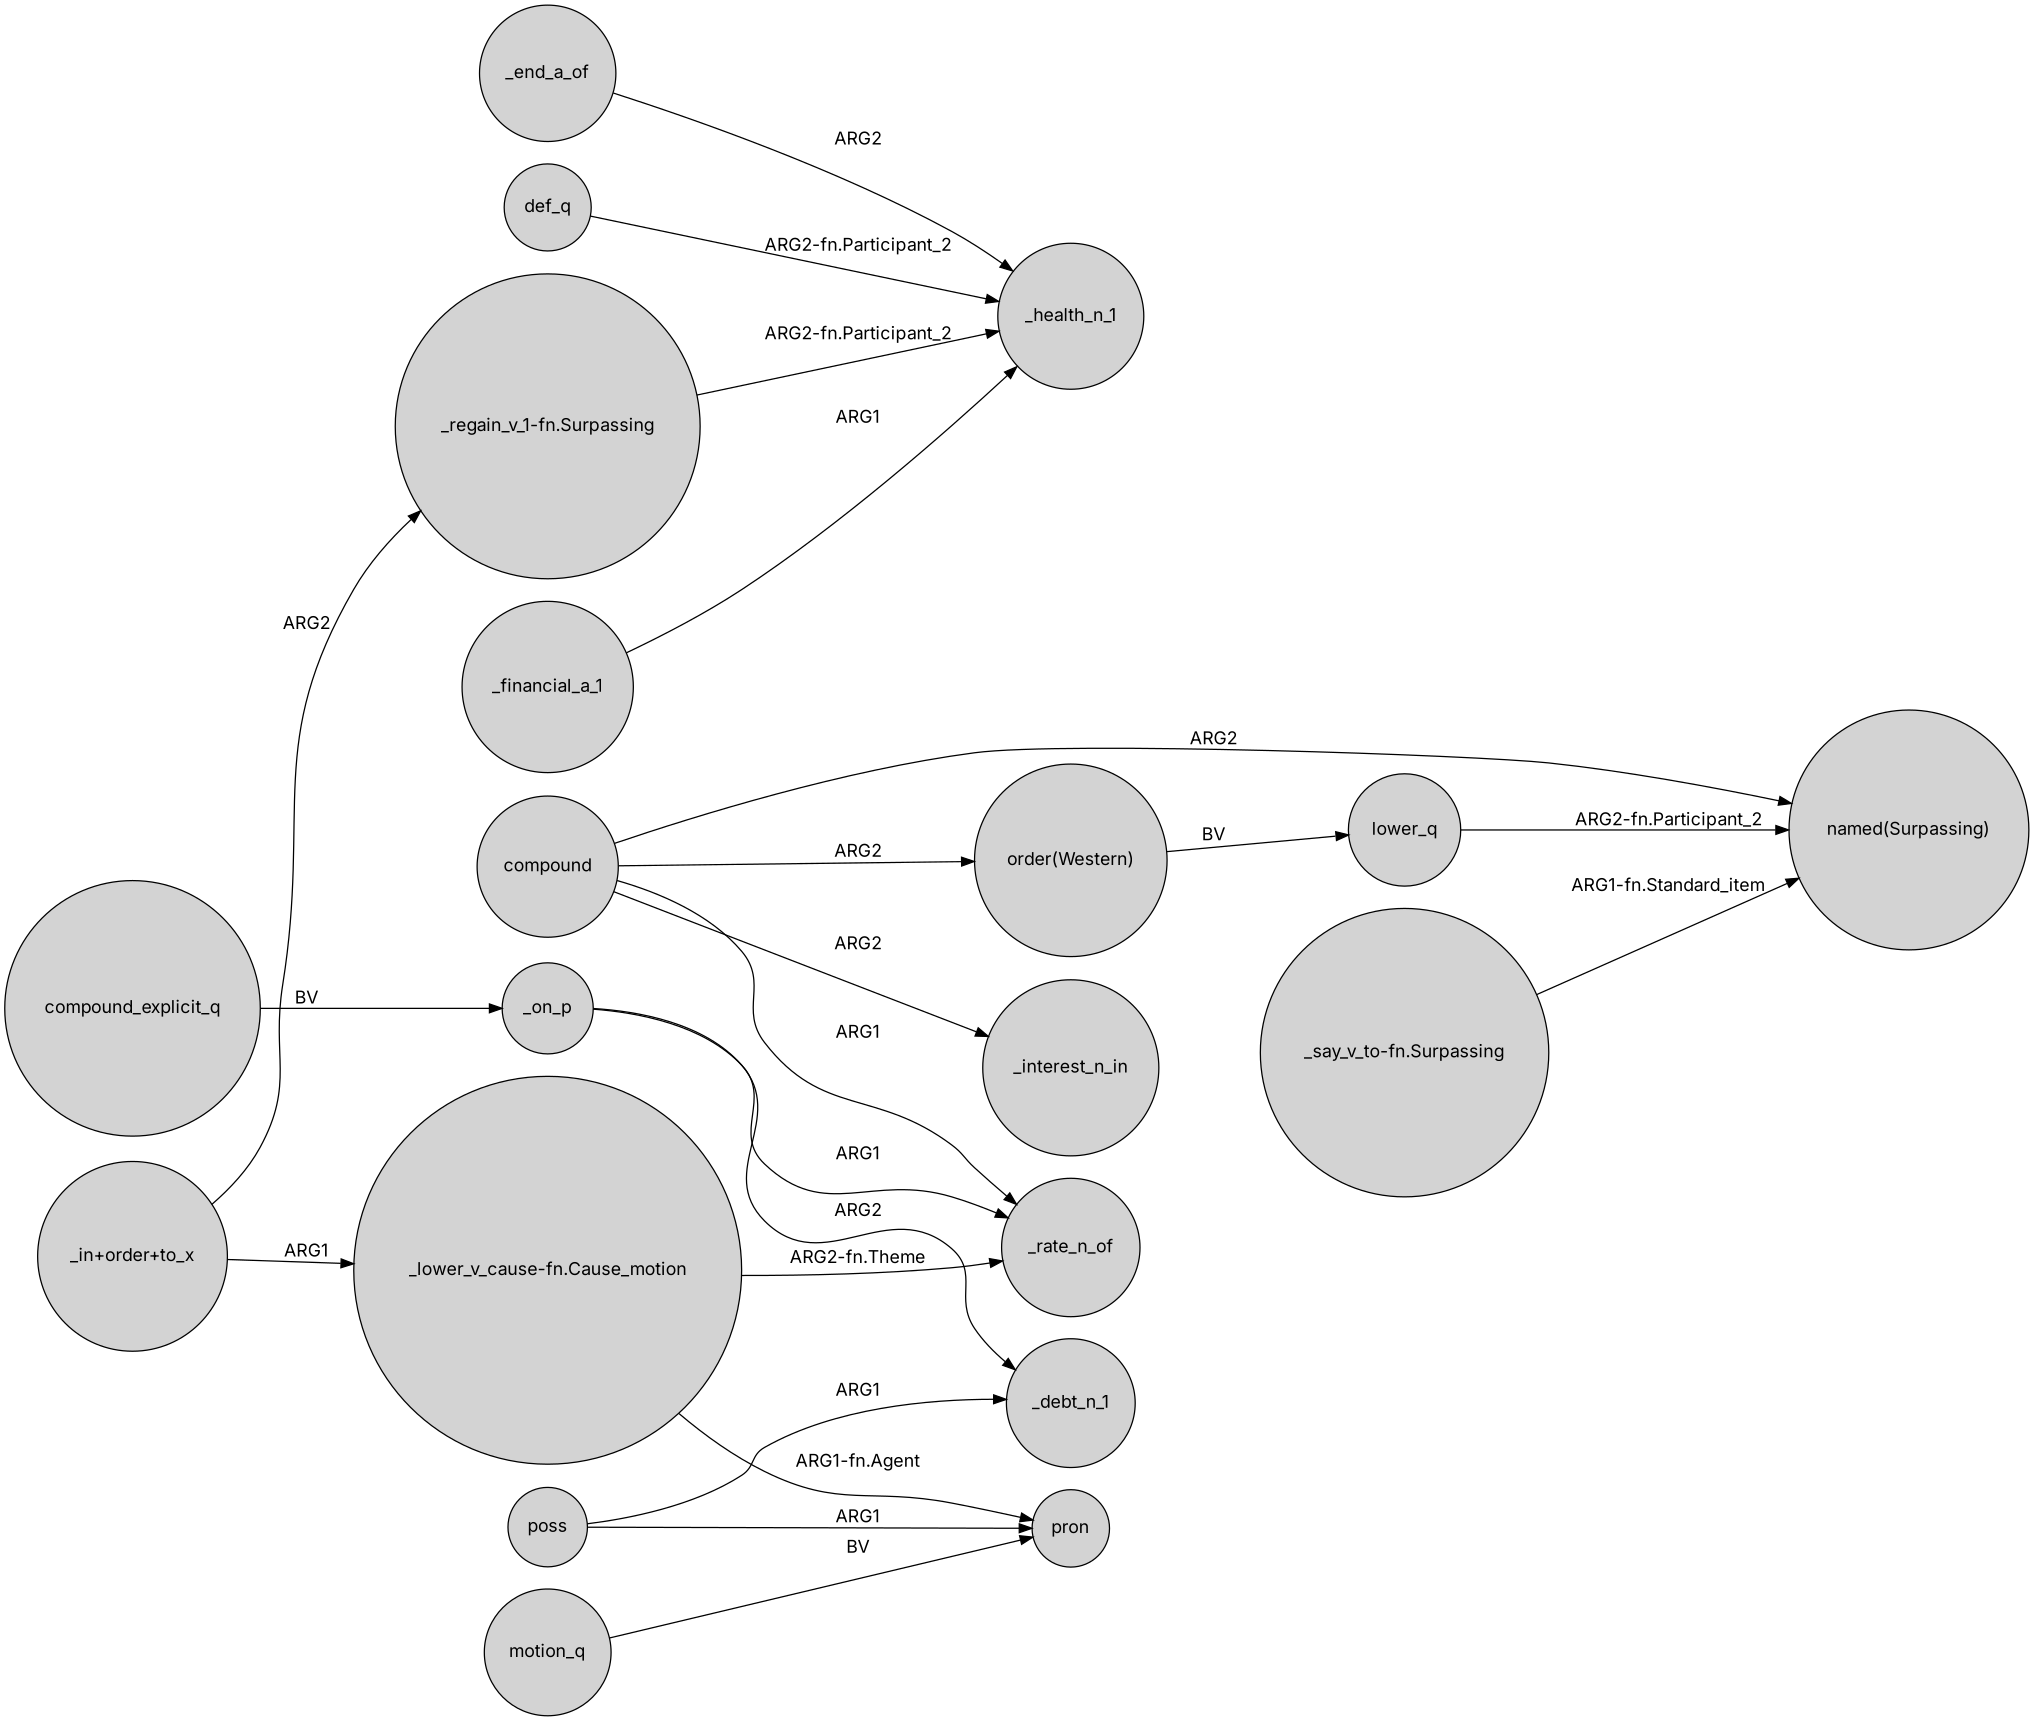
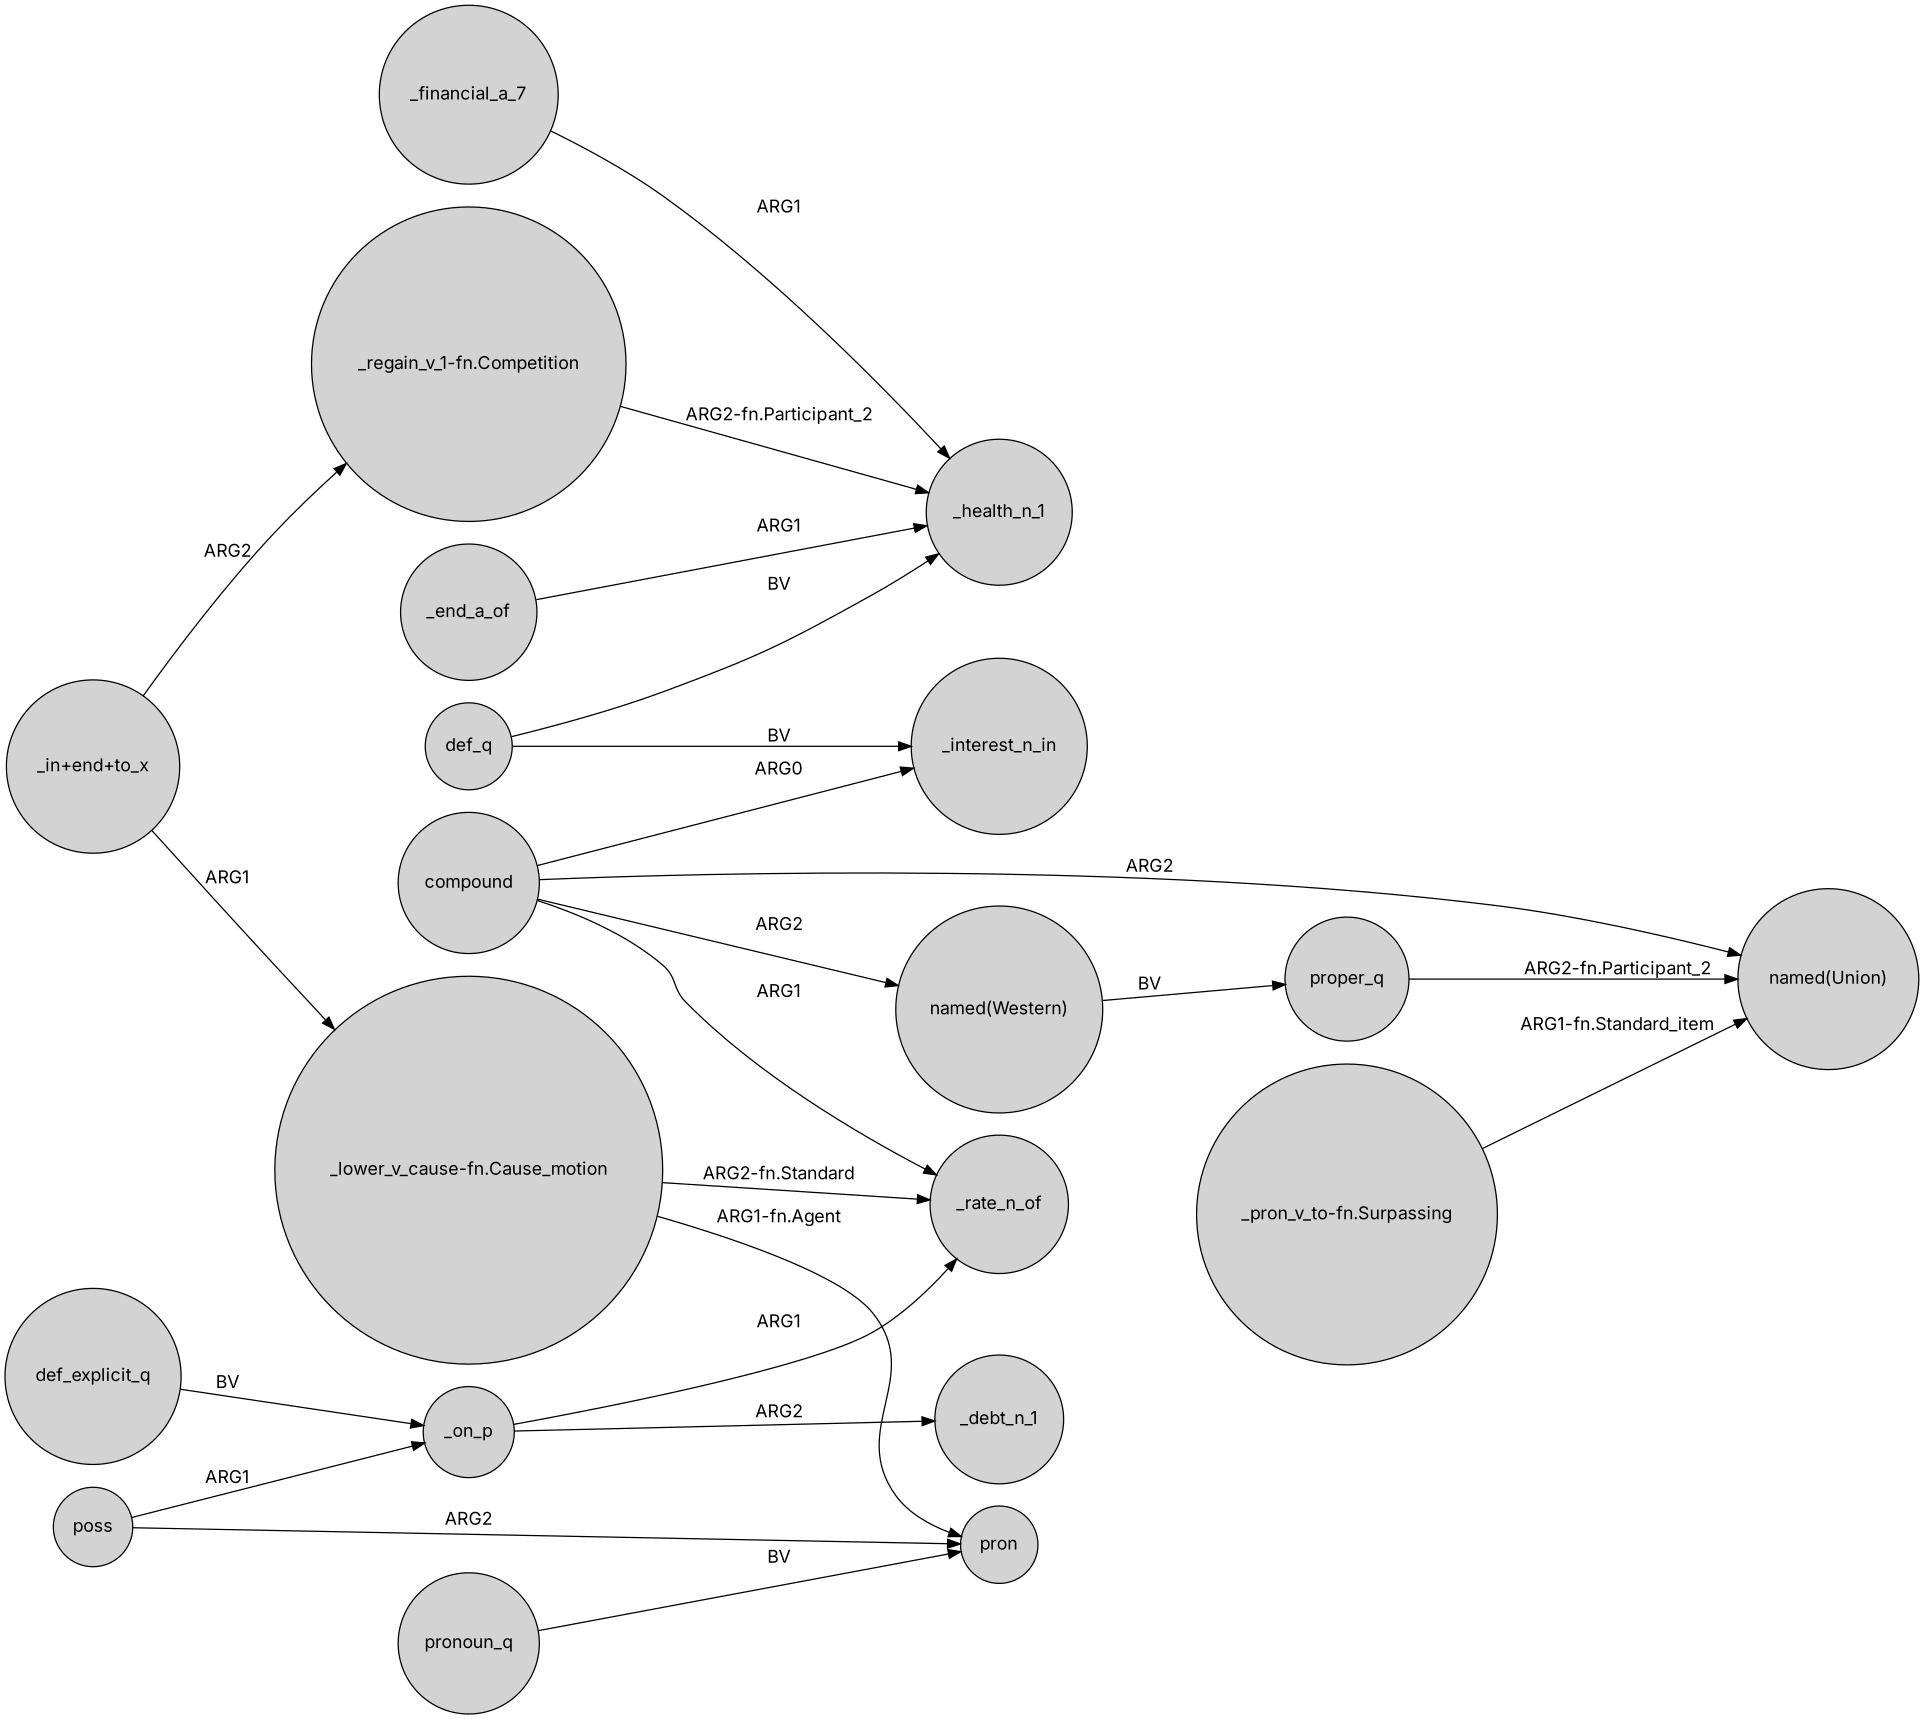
edge "_end_a_of" -> "_health_n_1": label "ARG2" -> "ARG1"
edge "def_q" -> "_health_n_1": label "ARG2-fn.Participant_2" -> "BV"
node "_regain_v_1-fn.Surpassing": label "_regain_v_1-fn.Surpassing" -> "_regain_v_1-fn.Competition"
node "_financial_a_1": label "_financial_a_1" -> "_financial_a_7"
edge "def_q" -> "_interest_n_in": added, label "BV"
node "lower_q": label "lower_q" -> "proper_q"
node "named(Surpassing)": label "named(Surpassing)" -> "named(Union)"
node "order(Western)": label "order(Western)" -> "named(Western)"
edge "compound" -> "_interest_n_in": label "ARG2" -> "ARG0"
node "compound_explicit_q": label "compound_explicit_q" -> "def_explicit_q"
node "_say_v_to-fn.Surpassing": label "_say_v_to-fn.Surpassing" -> "_pron_v_to-fn.Surpassing"
node "_in+order+to_x": label "_in+order+to_x" -> "_in+end+to_x"
edge "_lower_v_cause-fn.Cause_motion" -> "_rate_n_of": label "ARG2-fn.Theme" -> "ARG2-fn.Standard"
edge "poss" -> "_debt_n_1": now "poss" -> "_on_p"
edge "poss" -> "pron": label "ARG1" -> "ARG2"
node "motion_q": label "motion_q" -> "pronoun_q"
